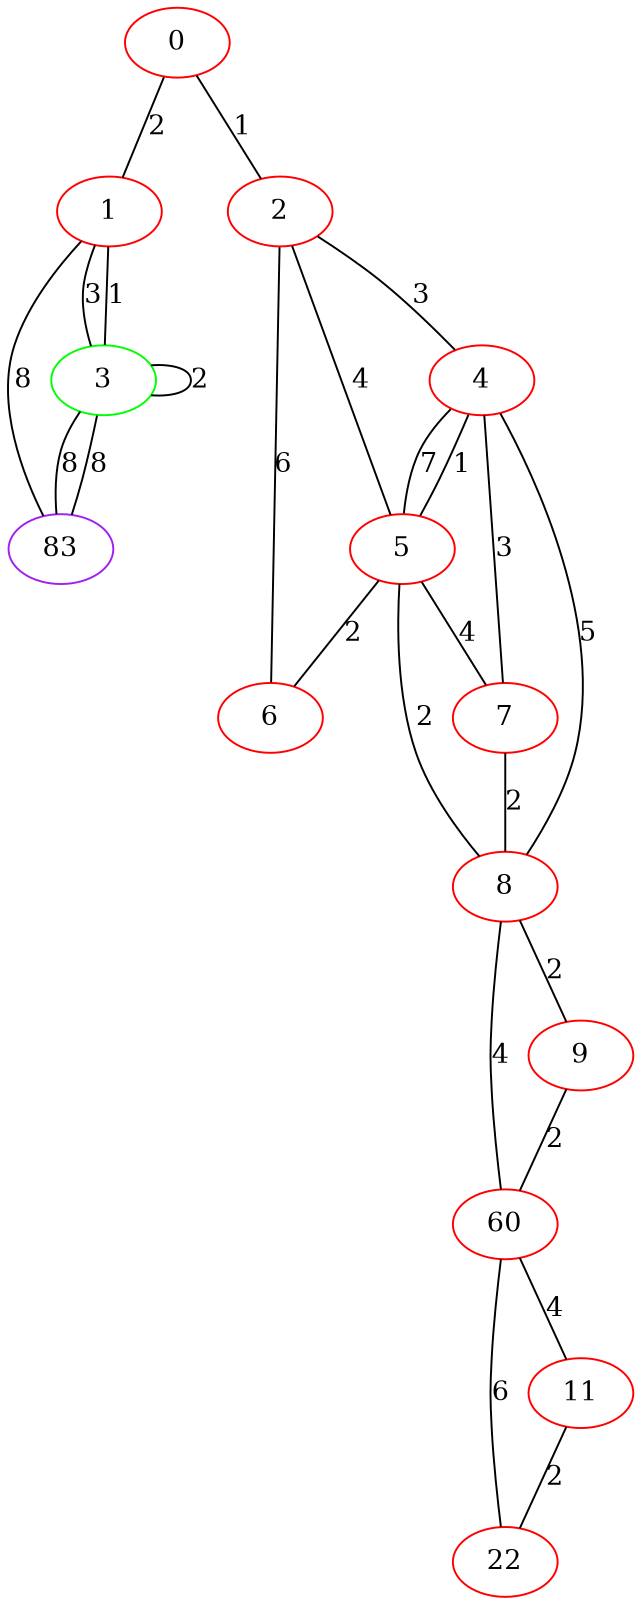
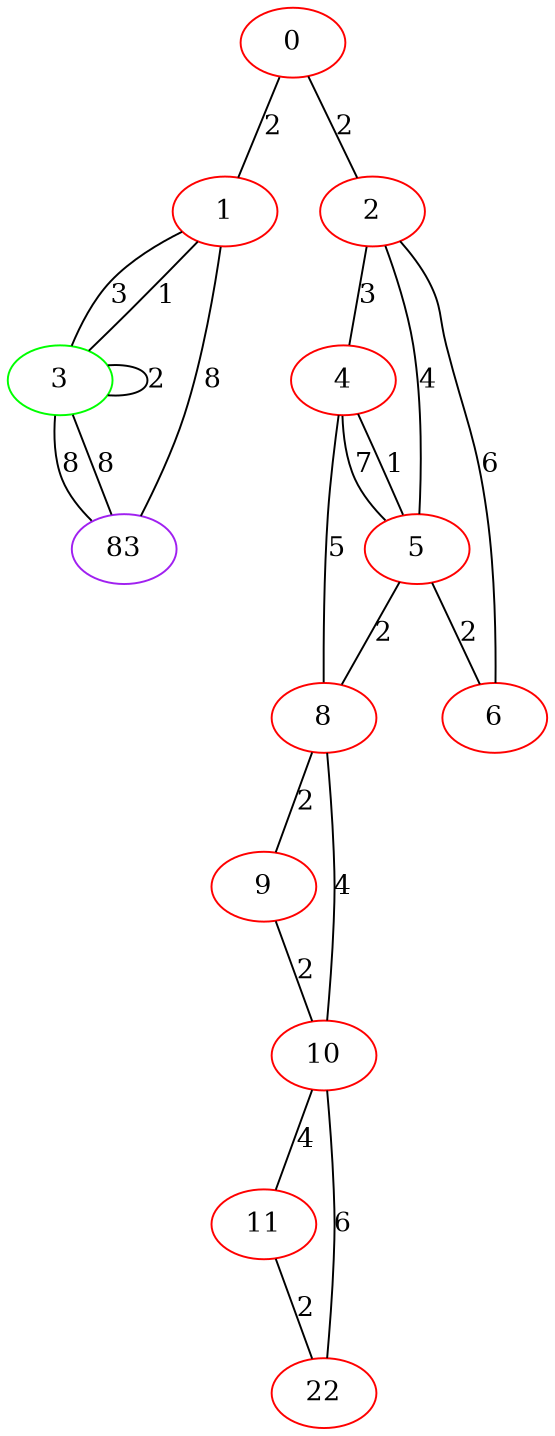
edge "0" -- "2": label "1" -> "2"
node "7": removed
node "60": label "60" -> "10"
